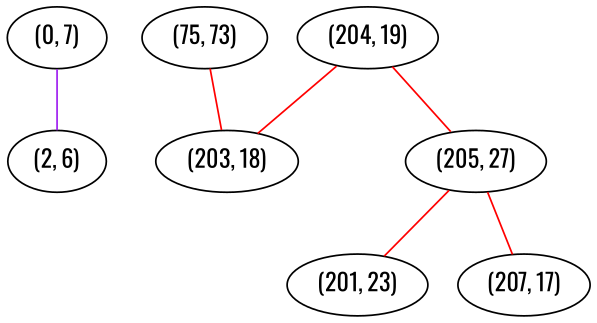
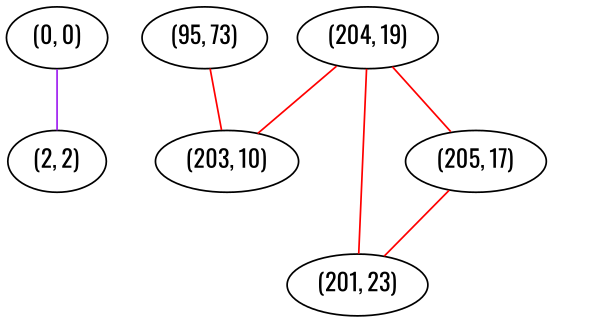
node "(0, 7)": label "(0, 7)" -> "(0, 0)"
node "(75, 73)": label "(75, 73)" -> "(95, 73)"
node "(2, 6)": label "(2, 6)" -> "(2, 2)"
node "(203, 18)": label "(203, 18)" -> "(203, 10)"
edge "(204, 19)" -- "(201, 23)": added
node "(205, 27)": label "(205, 27)" -> "(205, 17)"
node "(207, 17)": removed
